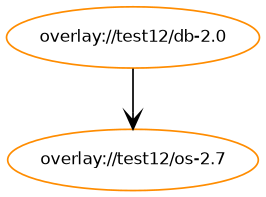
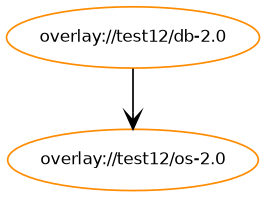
node "overlay://test12/os-2.7": label "overlay://test12/os-2.7" -> "overlay://test12/os-2.0"
